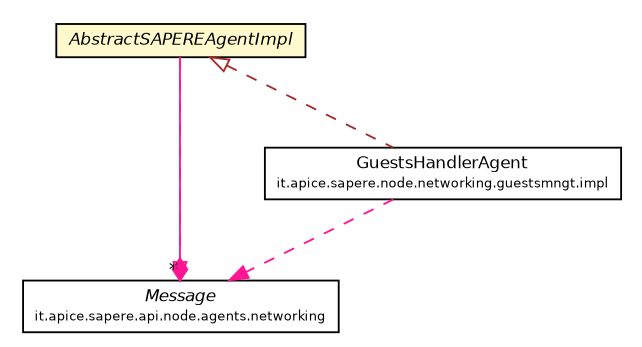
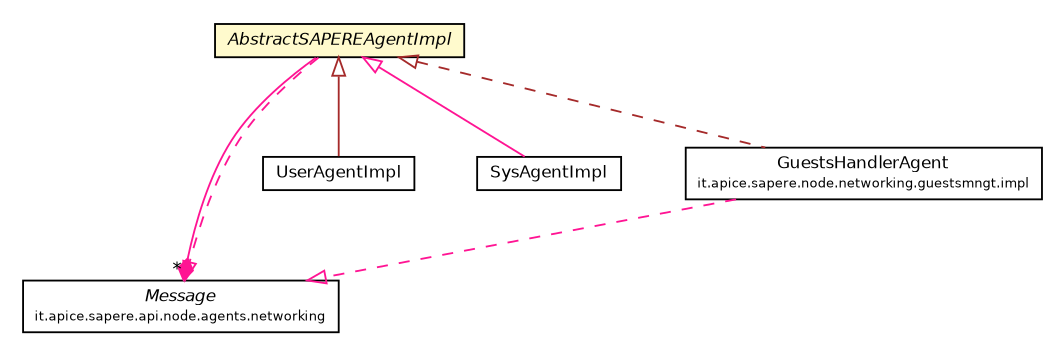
node "UserAgentImpl": added
node "SysAgentImpl": added
edge "GuestsHandlerAgent" -> "Message": arrowhead normal -> onormal
